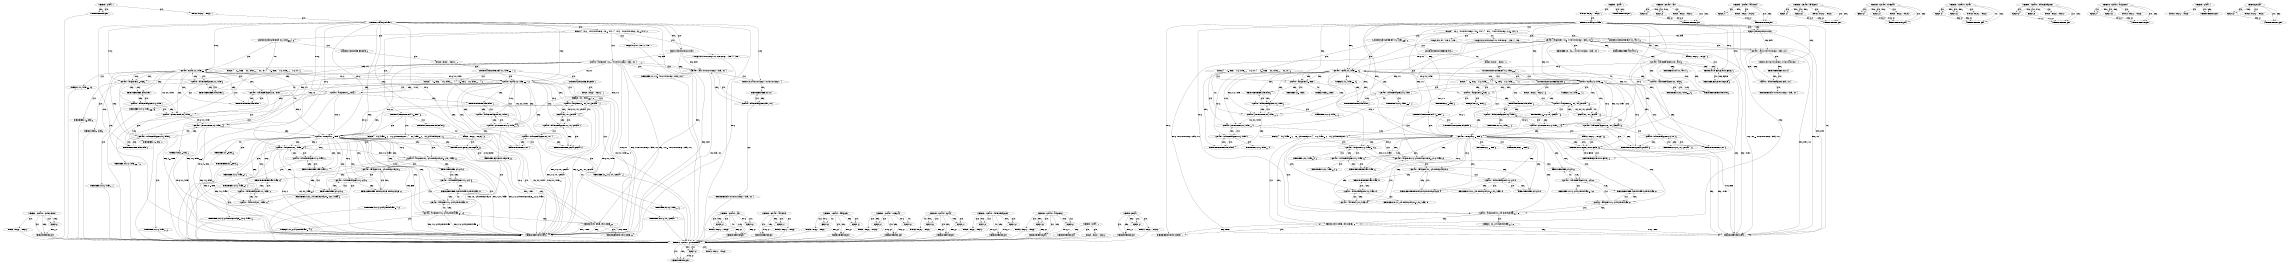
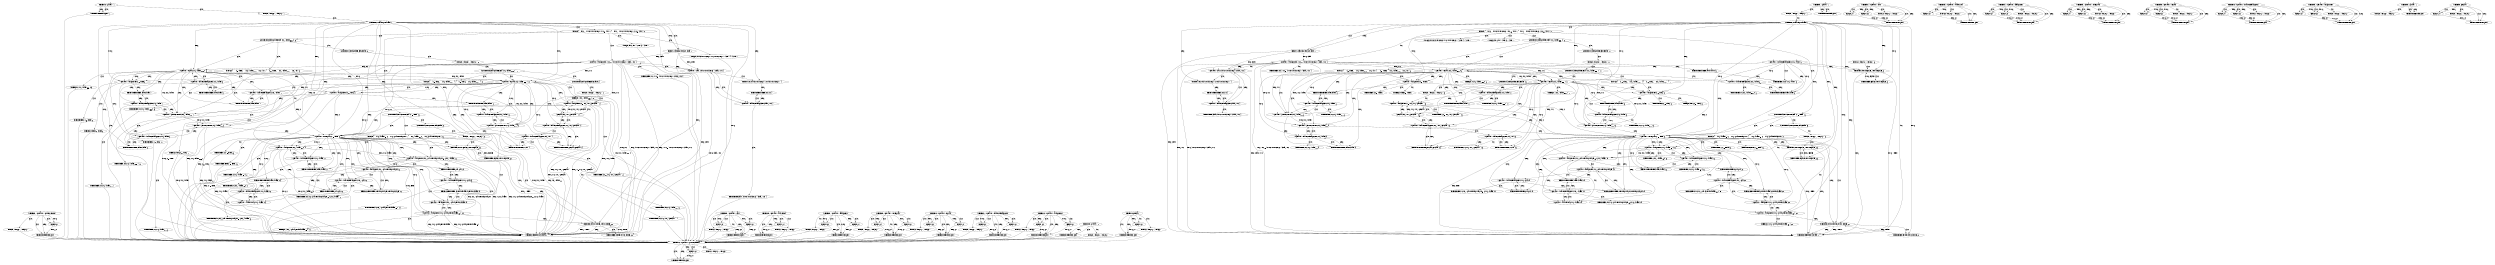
node "(CONTROL_STRUCTURE,IF,if (src->abort))": removed
edge "(FIELD_IDENTIFIER,abort,abort)" -> "(<operator>.indirectFieldAccess,src->abort)": now "(FIELD_IDENTIFIER,abort,abort)" -> "(IDENTIFIER,src,if (src->abort))"
edge "(<operator>.indirectFieldAccess,src->abort)" -> "(IDENTIFIER,src,if (src->abort))": label "CFG: " -> "AST: "
